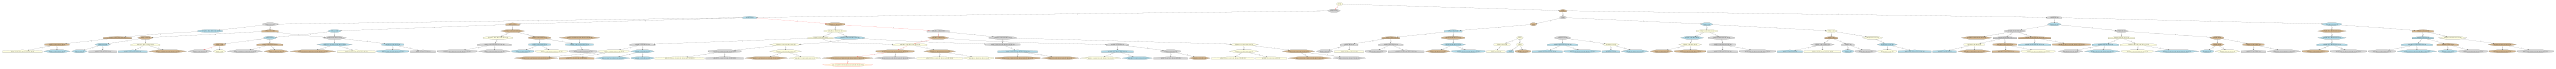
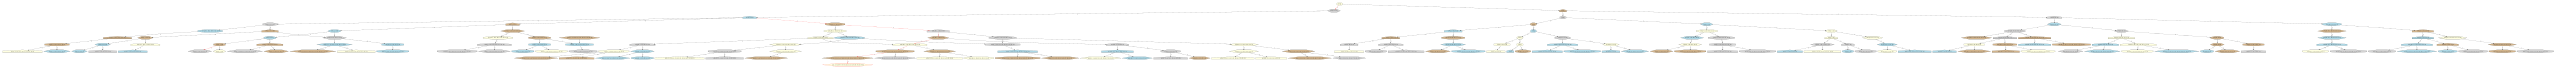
node "s7,N,[]": added
node "s0,N,[1, 5, 10]": fillcolor tan -> lightyellow
node "s6,N,[1, 2, 3, 4, 5, 6, 7, 8, 9, 10, 12, 15, 17, 18, 20]": removed
node "s6,N,[1, 2, 5, 9, 10, 11, 13, 14]": removed
node "s6,N,[17, 18, 19, 11]": removed
node "s6,N,[16, 19, 20, 6, 7, 8, 12, 15]": fillcolor lightyellow -> tan
node "s6,N,[3, 4, 6, 7, 8, 12, 15, 16, 17, 18, 19, 20]": removed
node "s6,N,[16, 17, 1, 18, 19, 20, 5, 10, 11]": fillcolor tan -> lightyellow
node "s6,N,[16, 17, 1, 18, 2, 19, 20, 5, 9, 10, 11]": removed
